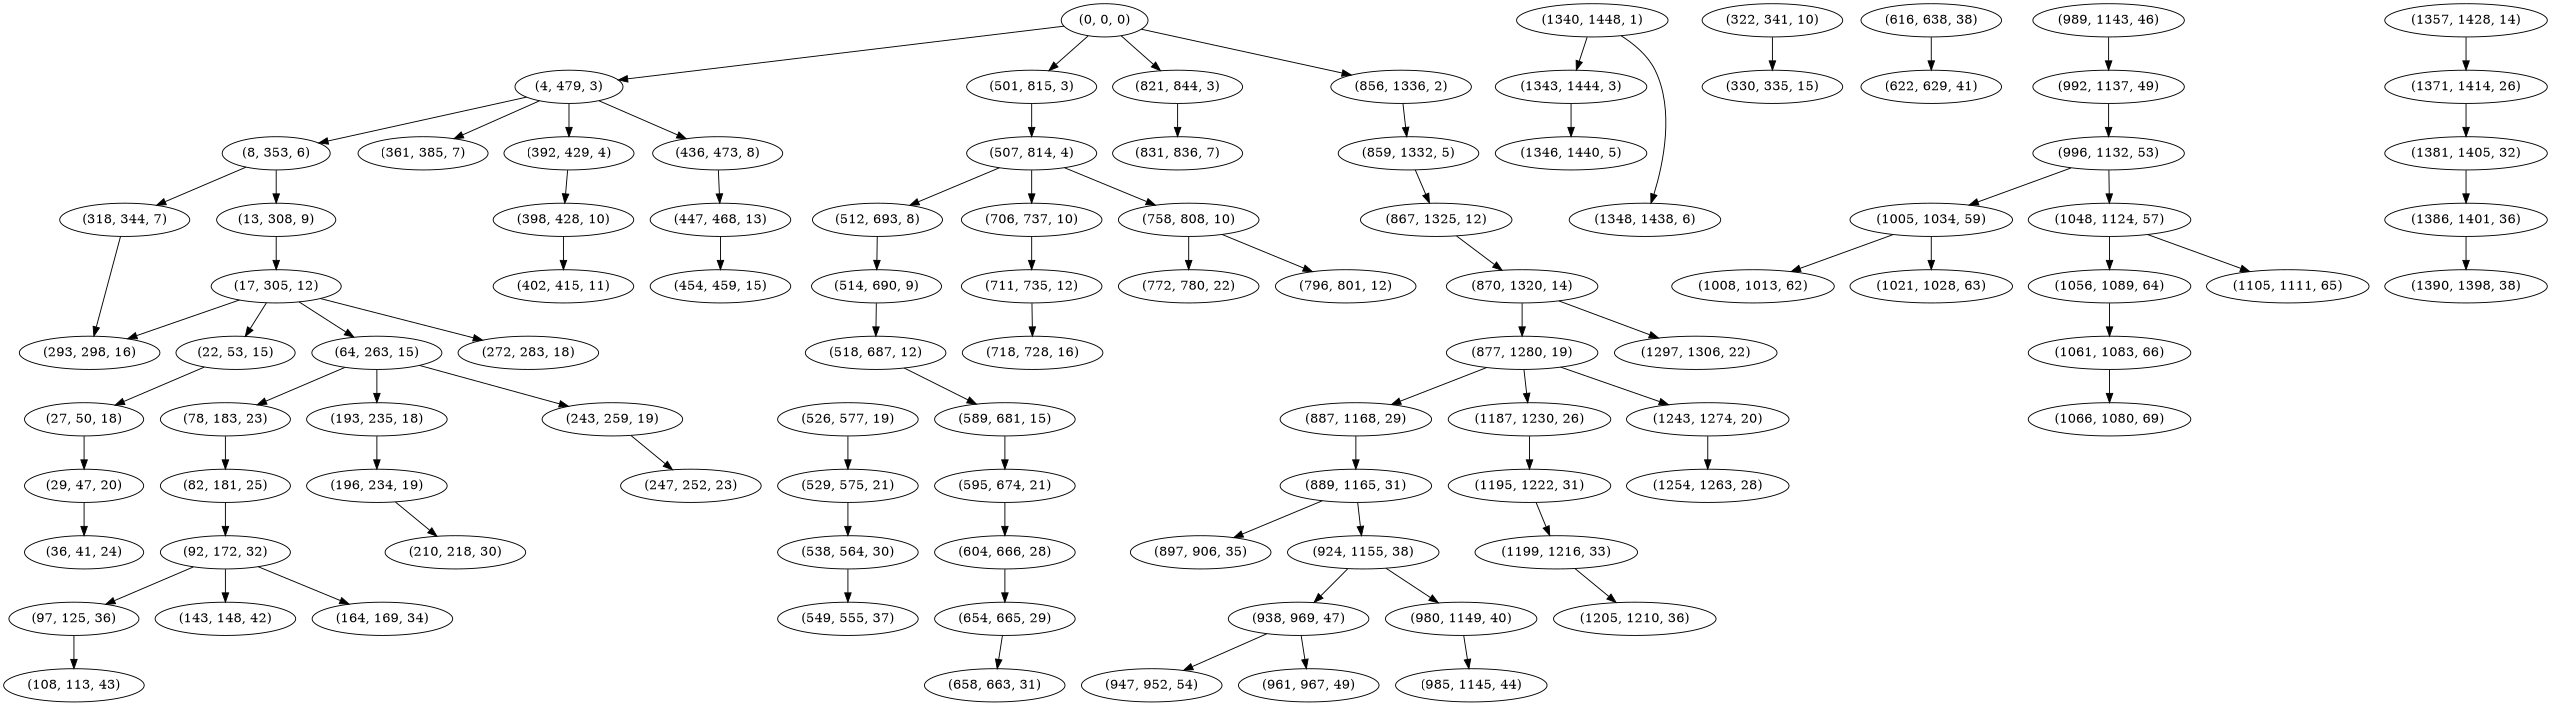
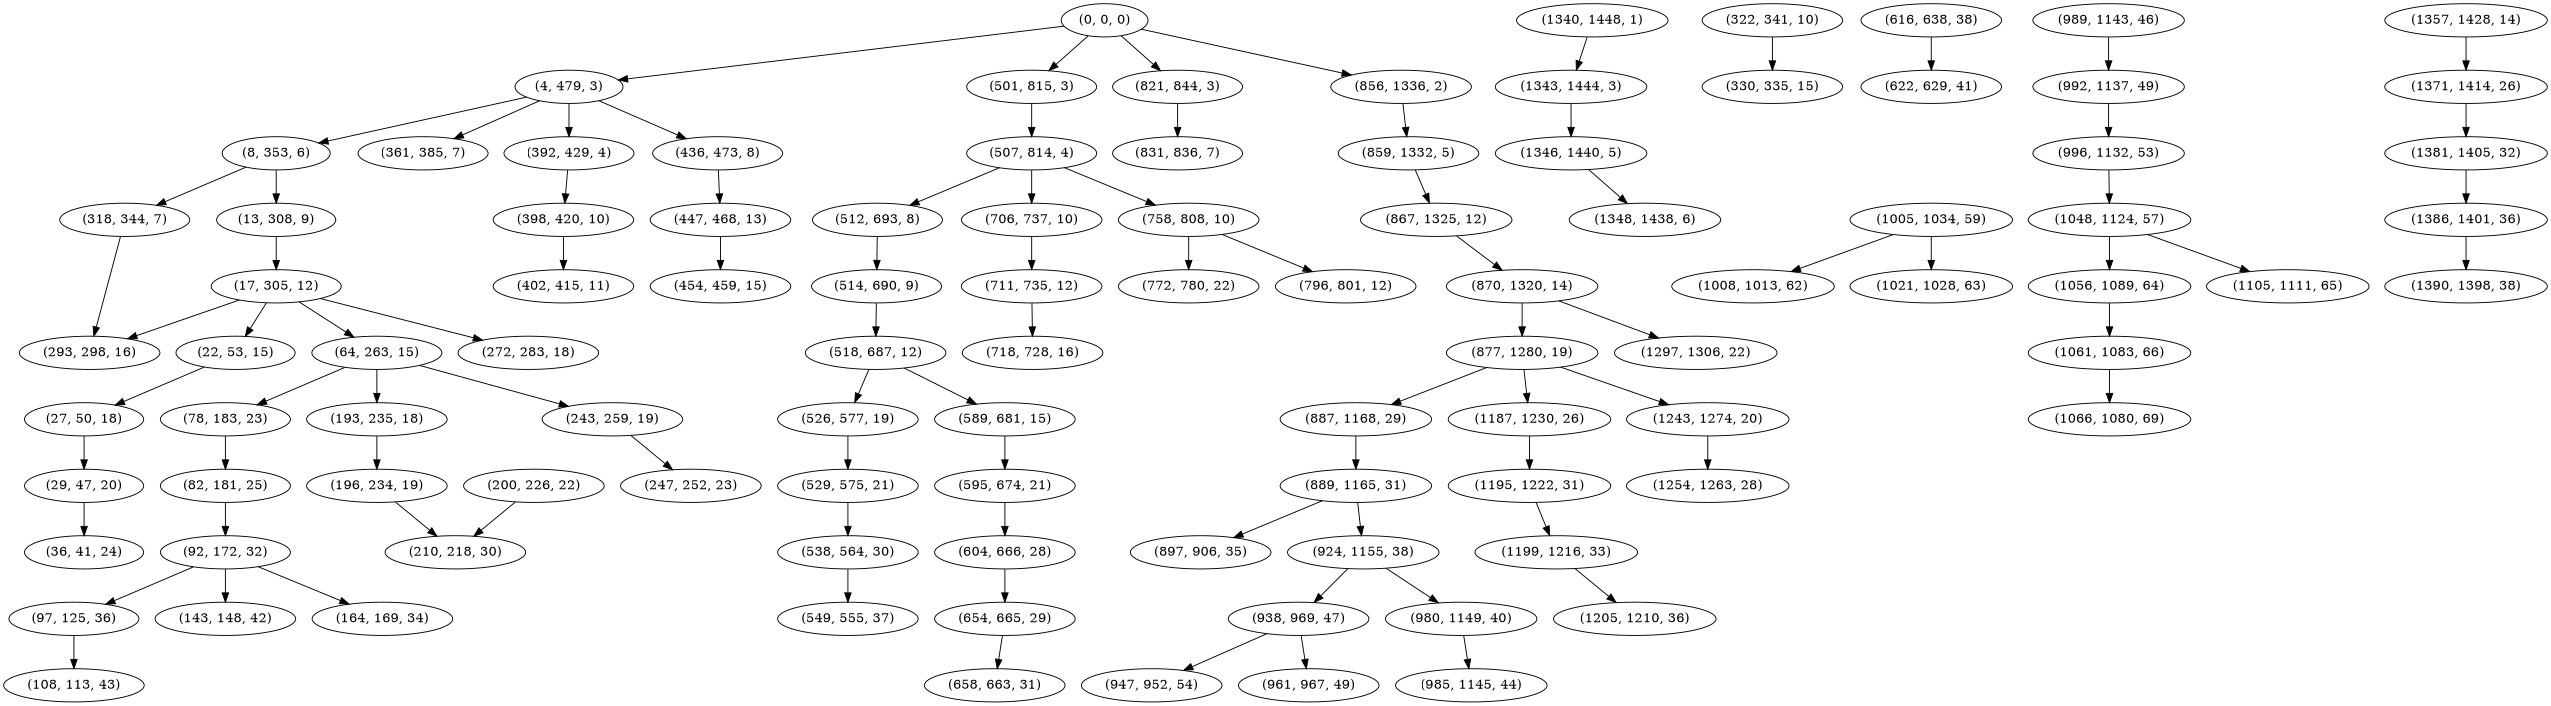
edge "(1340, 1448, 1)" -> "(1348, 1438, 6)": now "(1346, 1440, 5)" -> "(1348, 1438, 6)"
edge "(996, 1132, 53)" -> "(1005, 1034, 59)": removed
node "(398, 428, 10)": label "(398, 428, 10)" -> "(398, 420, 10)"
edge "(518, 687, 12)" -> "(526, 577, 19)": added
node "(200, 226, 22)": added
